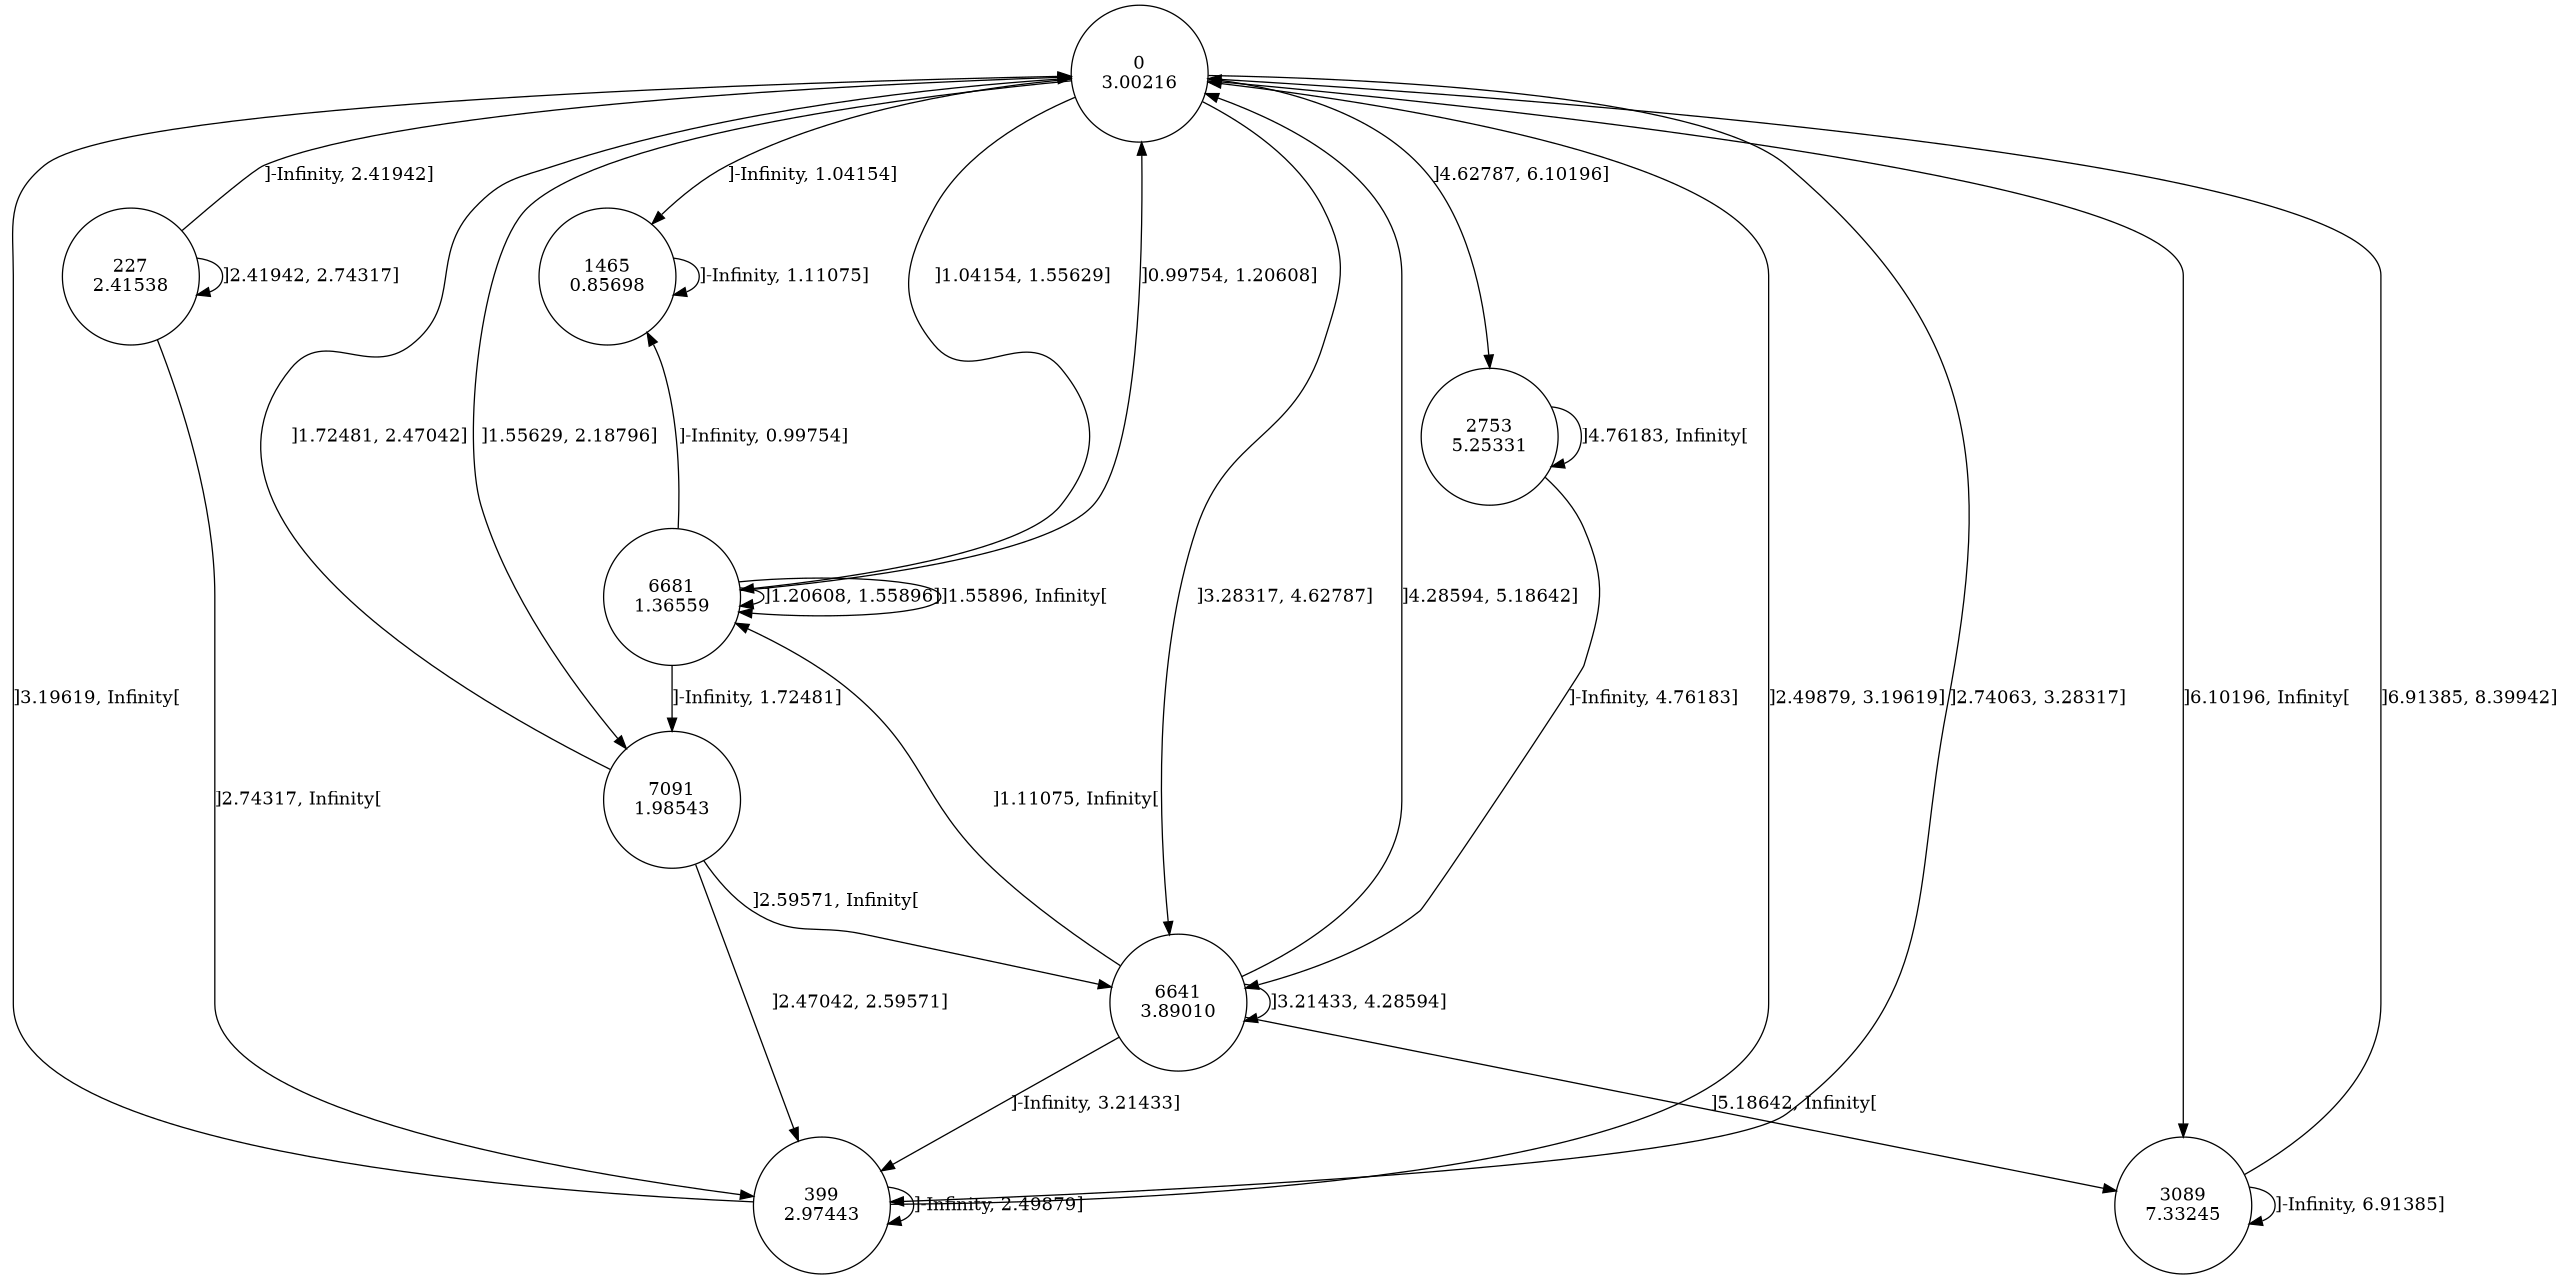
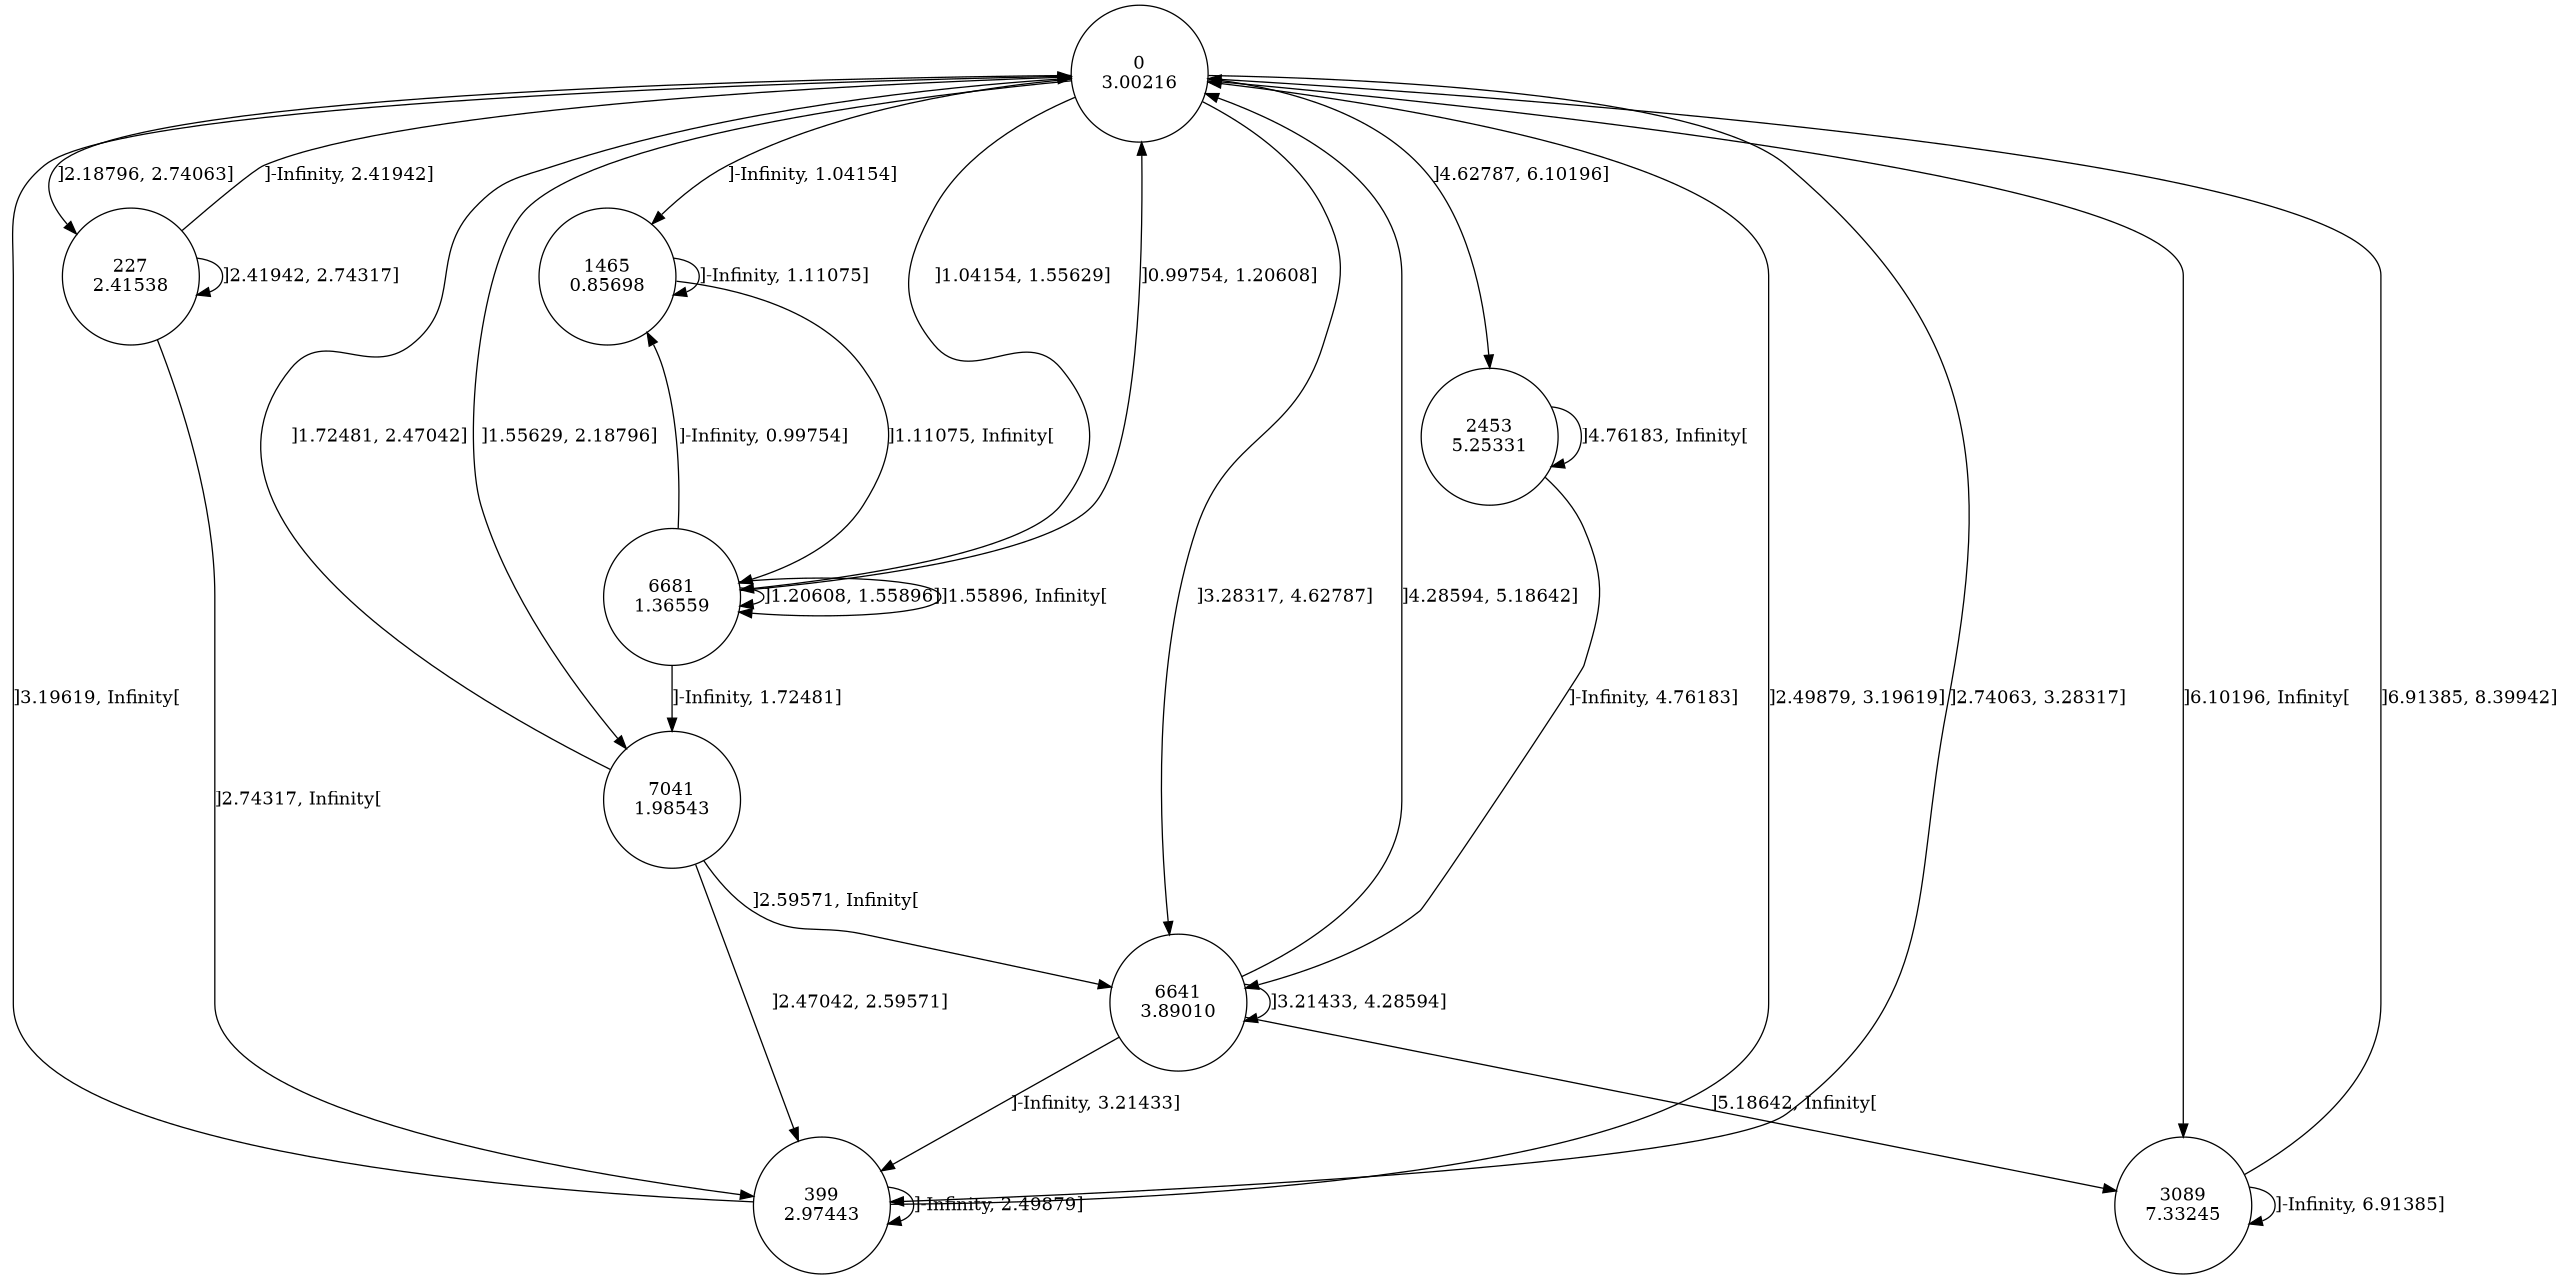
edge "0 3.00216" -> "227 2.41538": added, label "]2.18796, 2.74063]"
node "2753 5.25331": label "2753 5.25331" -> "2453 5.25331"
edge "6641 3.89010" -> "6681 1.36559": now "1465 0.85698" -> "6681 1.36559"
node "7091 1.98543": label "7091 1.98543" -> "7041 1.98543"
